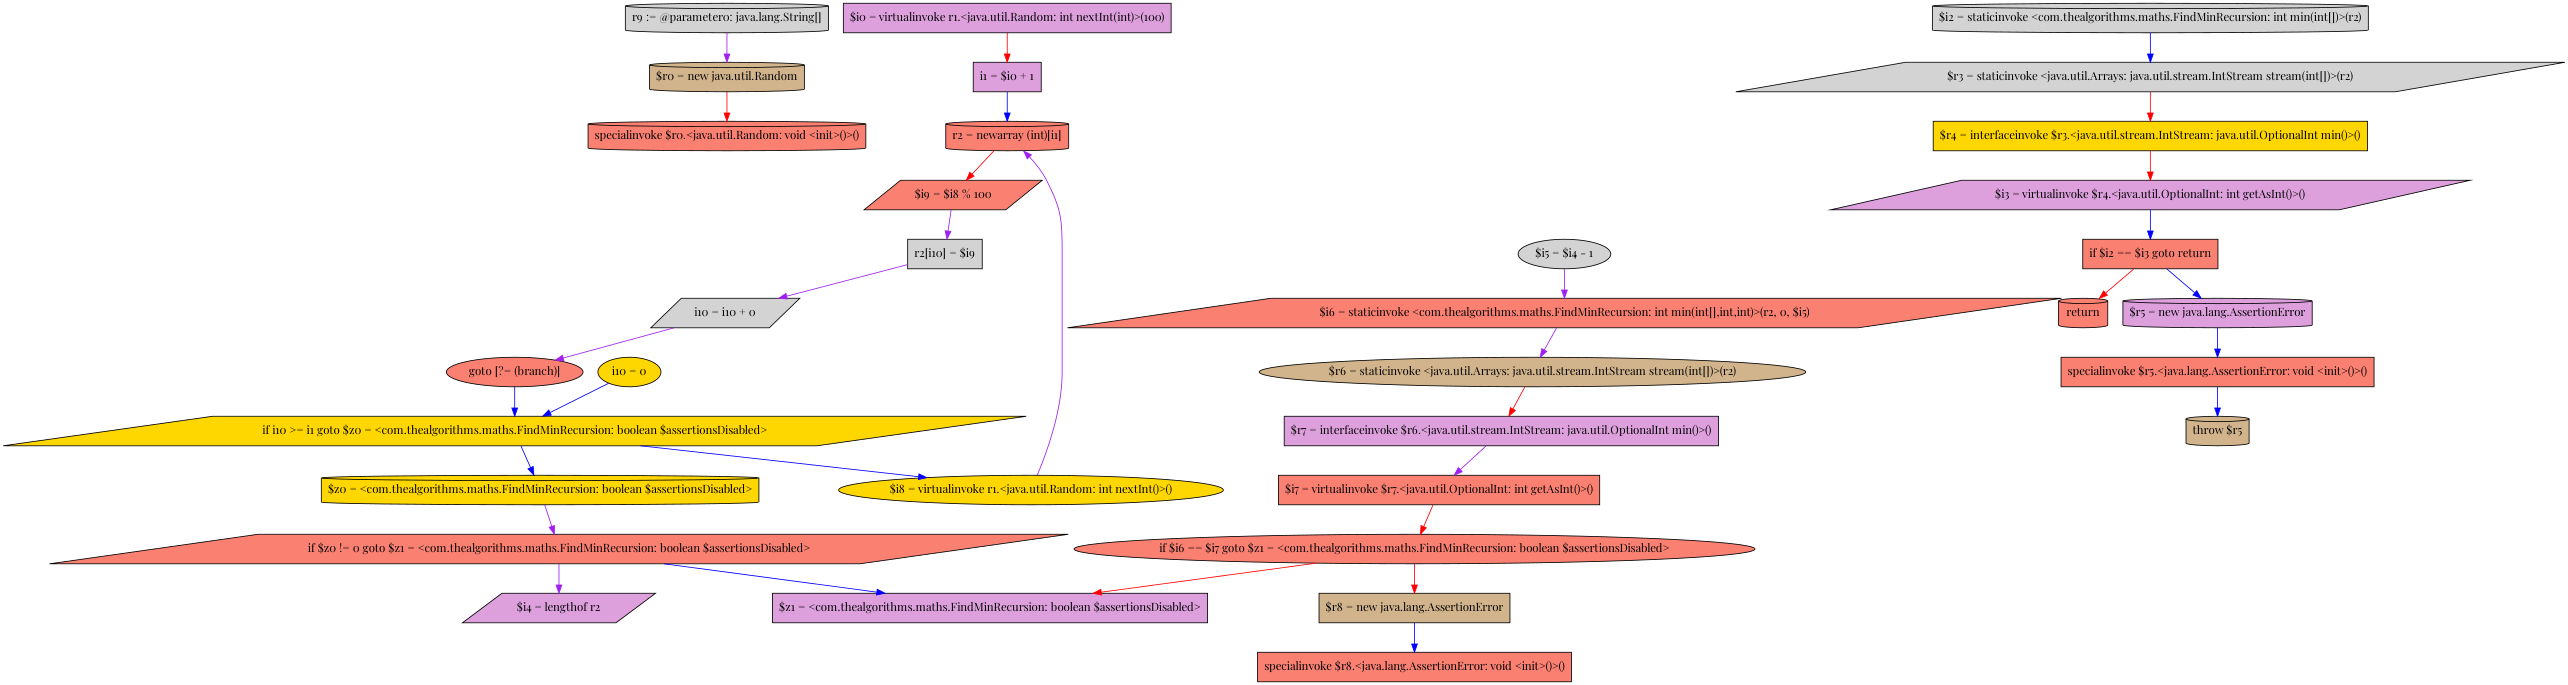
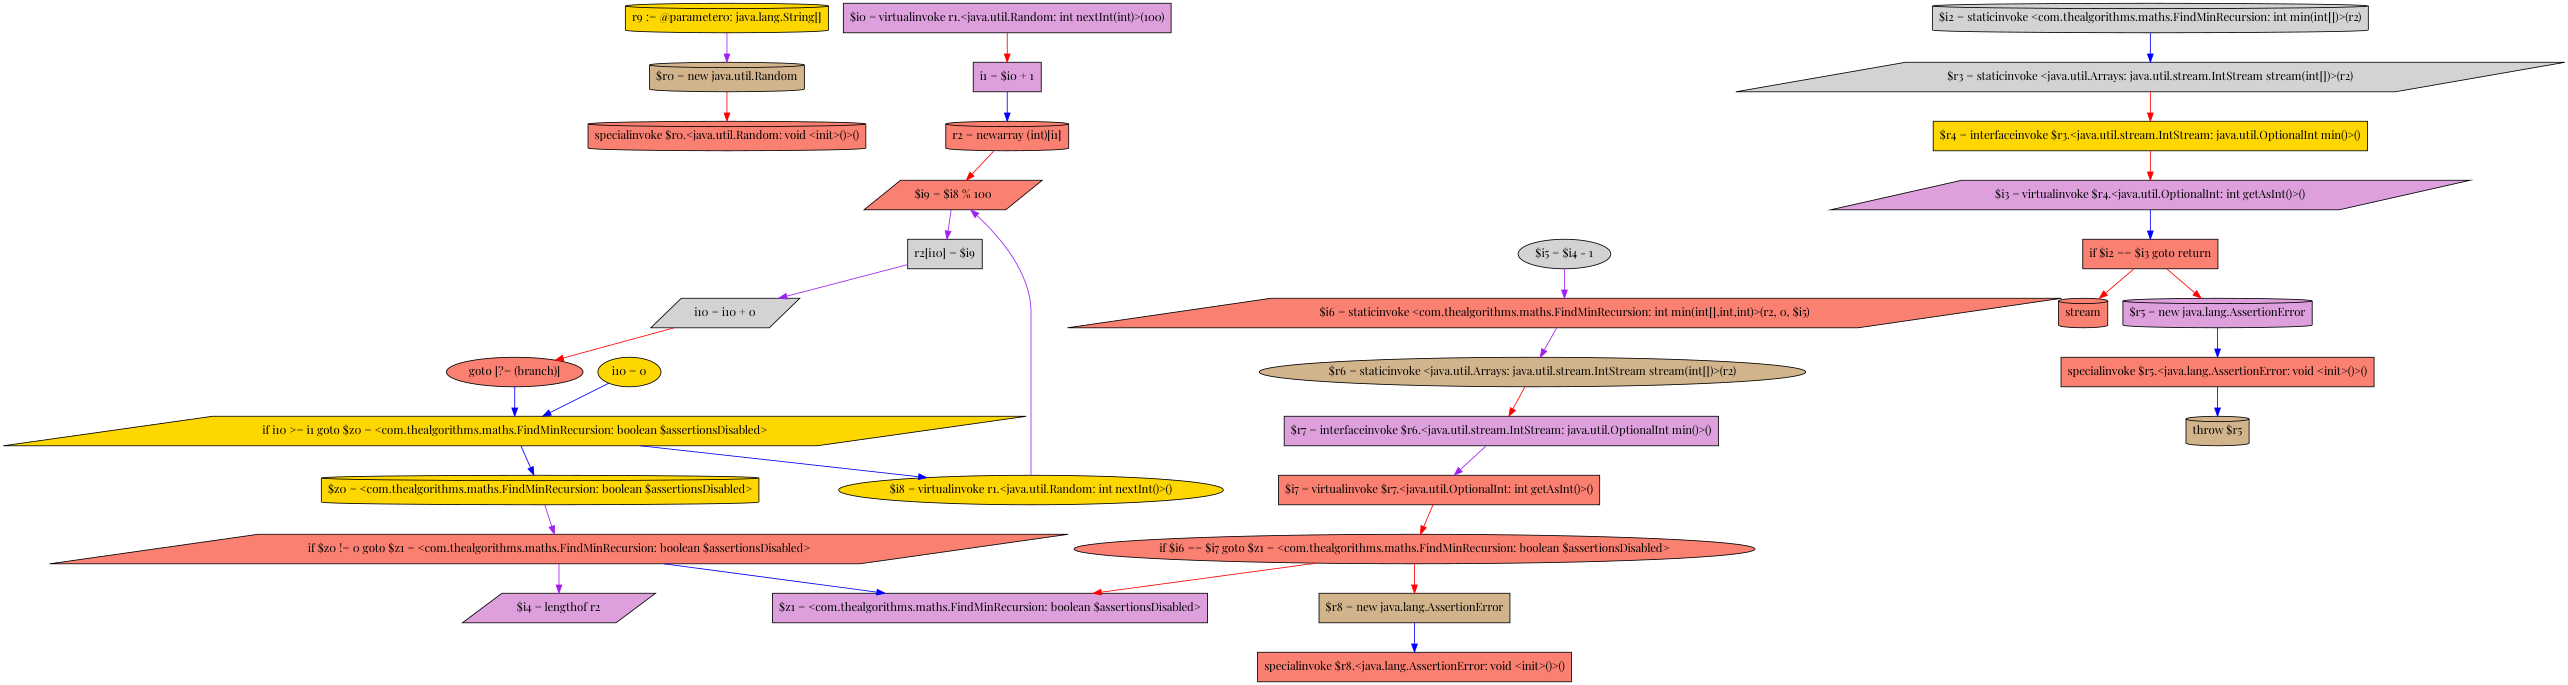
node "r9 := @parameter0: java.lang.String[]": fillcolor lightgrey -> gold
edge "if $i2 == $i3 goto return" -> "$r5 = new java.lang.AssertionError": color blue -> red
node "return": label "return" -> "stream"
edge "$i8 = virtualinvoke r1.<java.util.Random: int nextInt()>()" -> "r2 = newarray (int)[i1]": now "$i8 = virtualinvoke r1.<java.util.Random: int nextInt()>()" -> "$i9 = $i8 % 100"
edge "i10 = i10 + 0" -> "goto [?= (branch)]": color purple -> red
